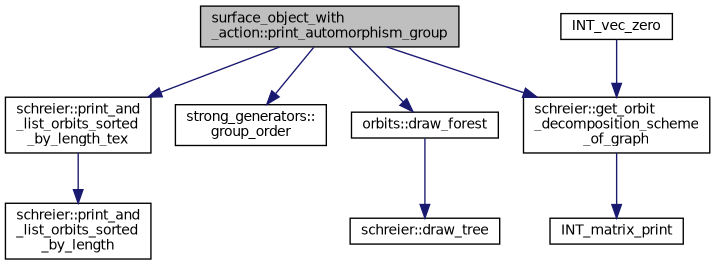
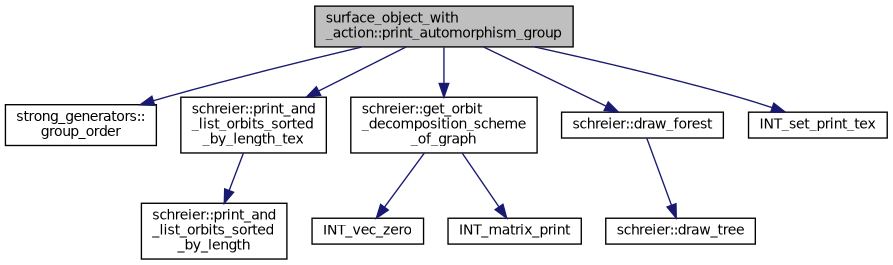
edge "INT_vec_zero" -> "schreier::get_orbit _decomposition_scheme _of_graph": reversed
node "orbits::draw_forest": label "orbits::draw_forest" -> "schreier::draw_forest"
node "INT_set_print_tex": added
